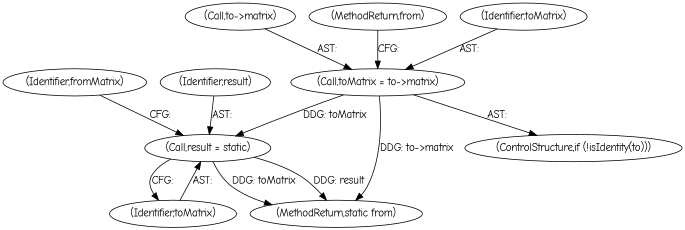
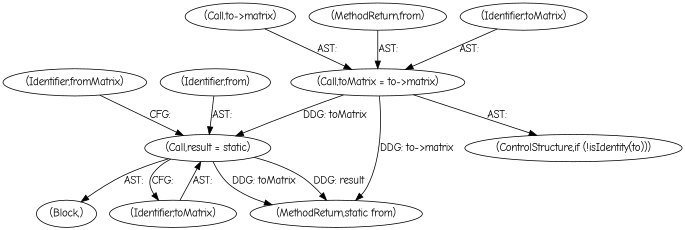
edge "(MethodReturn,from)" -> "(Call,toMatrix = to->matrix)": label "CFG: " -> "AST: "
node "(Identifier,result)": label "(Identifier,result)" -> "(Identifier,from)"
node "(Block,)": added
